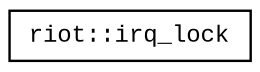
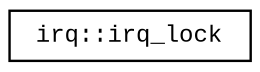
node "riot::irq_lock": label "riot::irq_lock" -> "irq::irq_lock"
